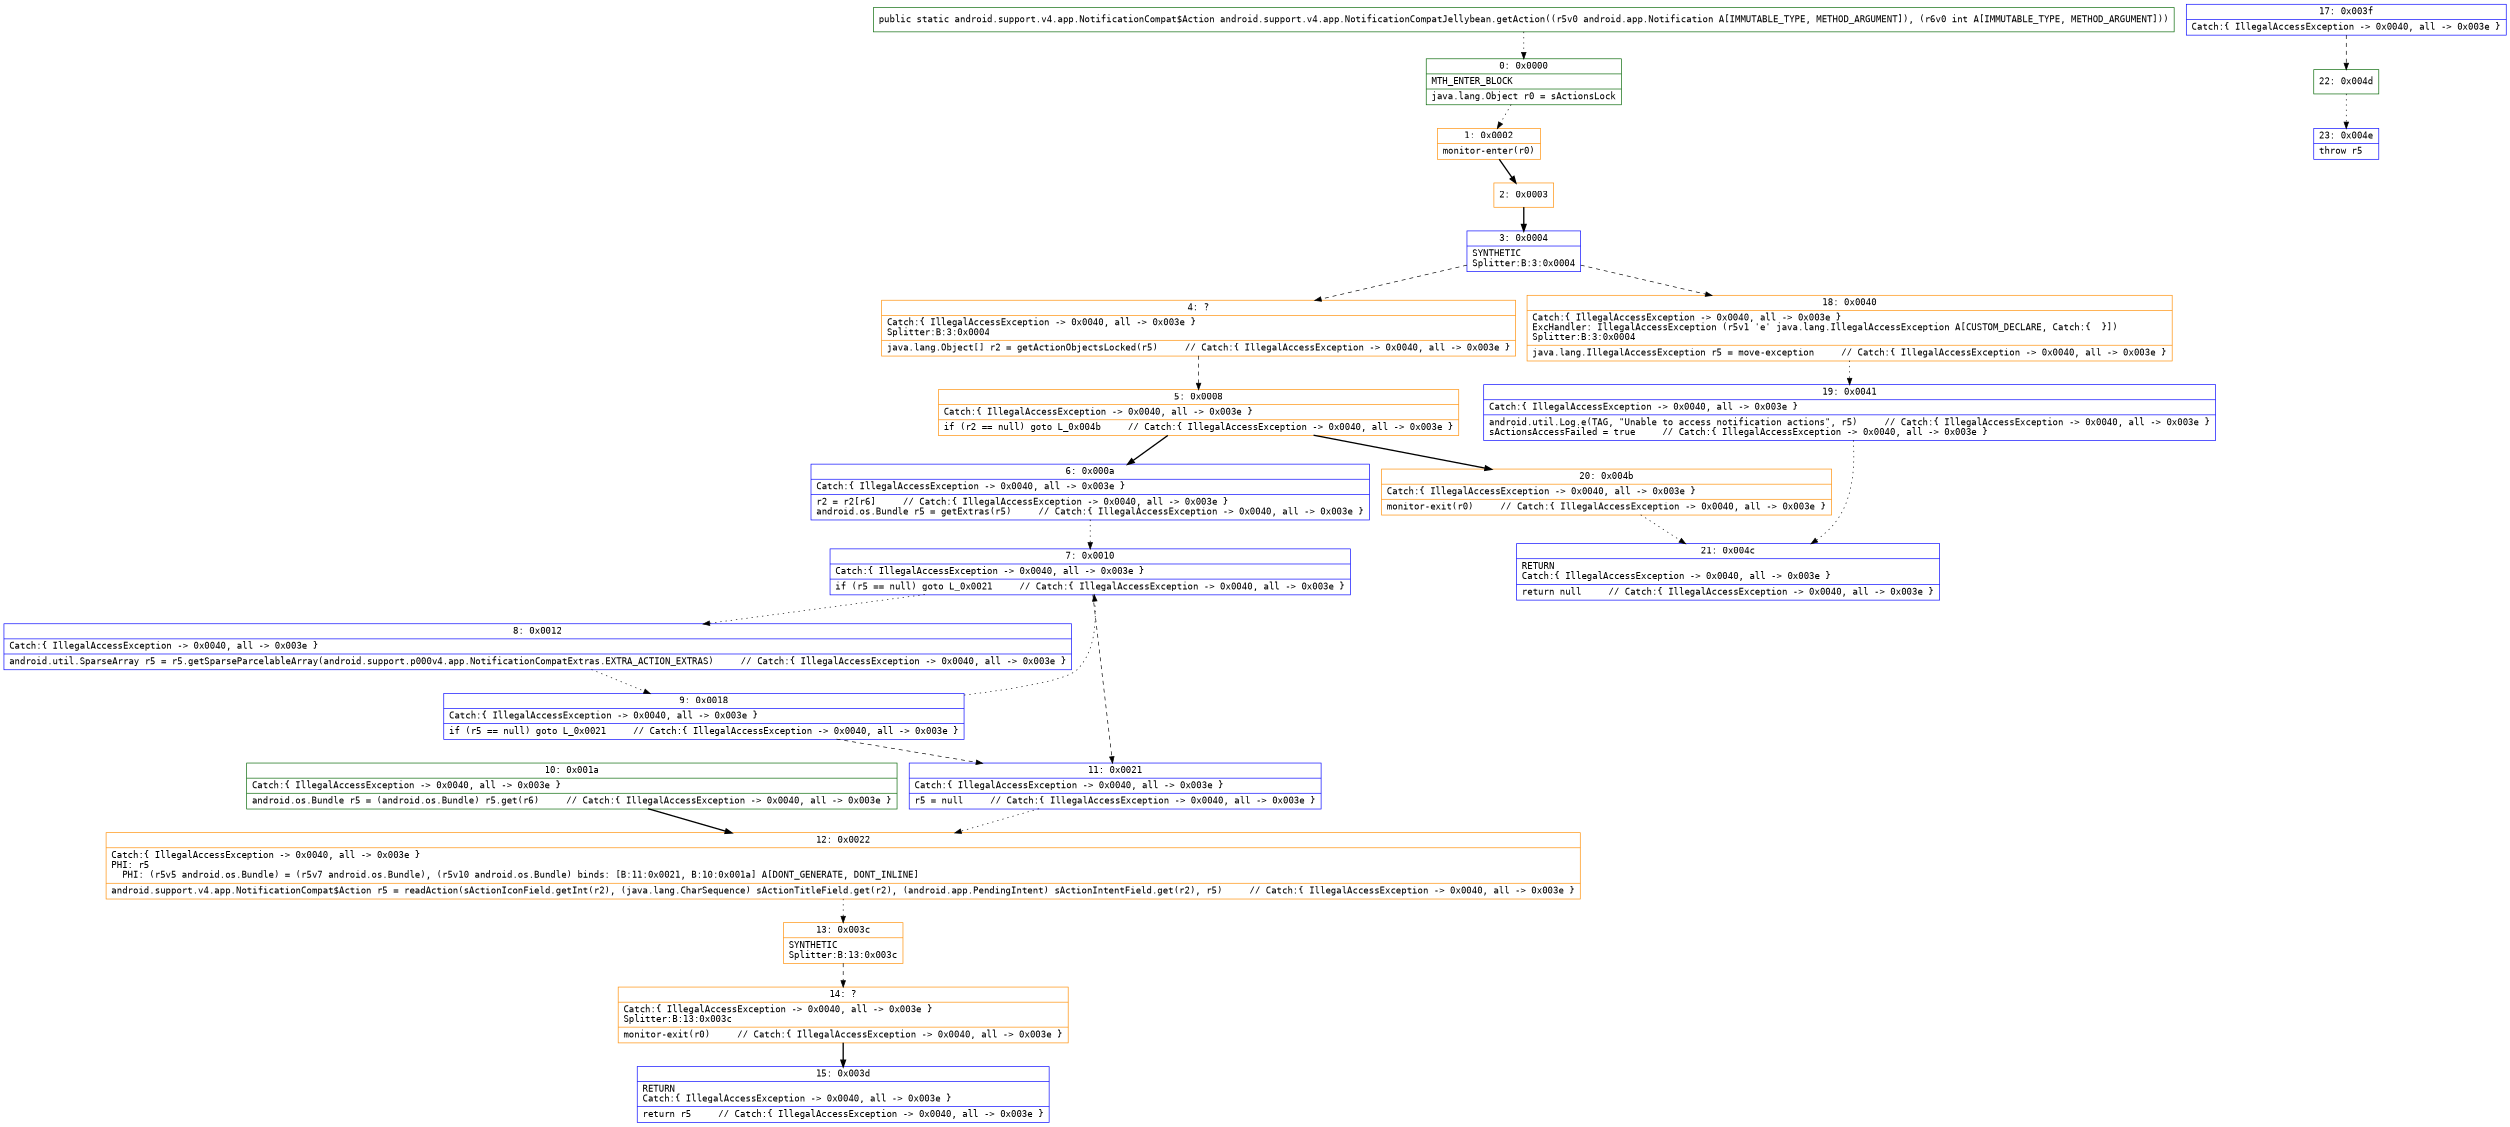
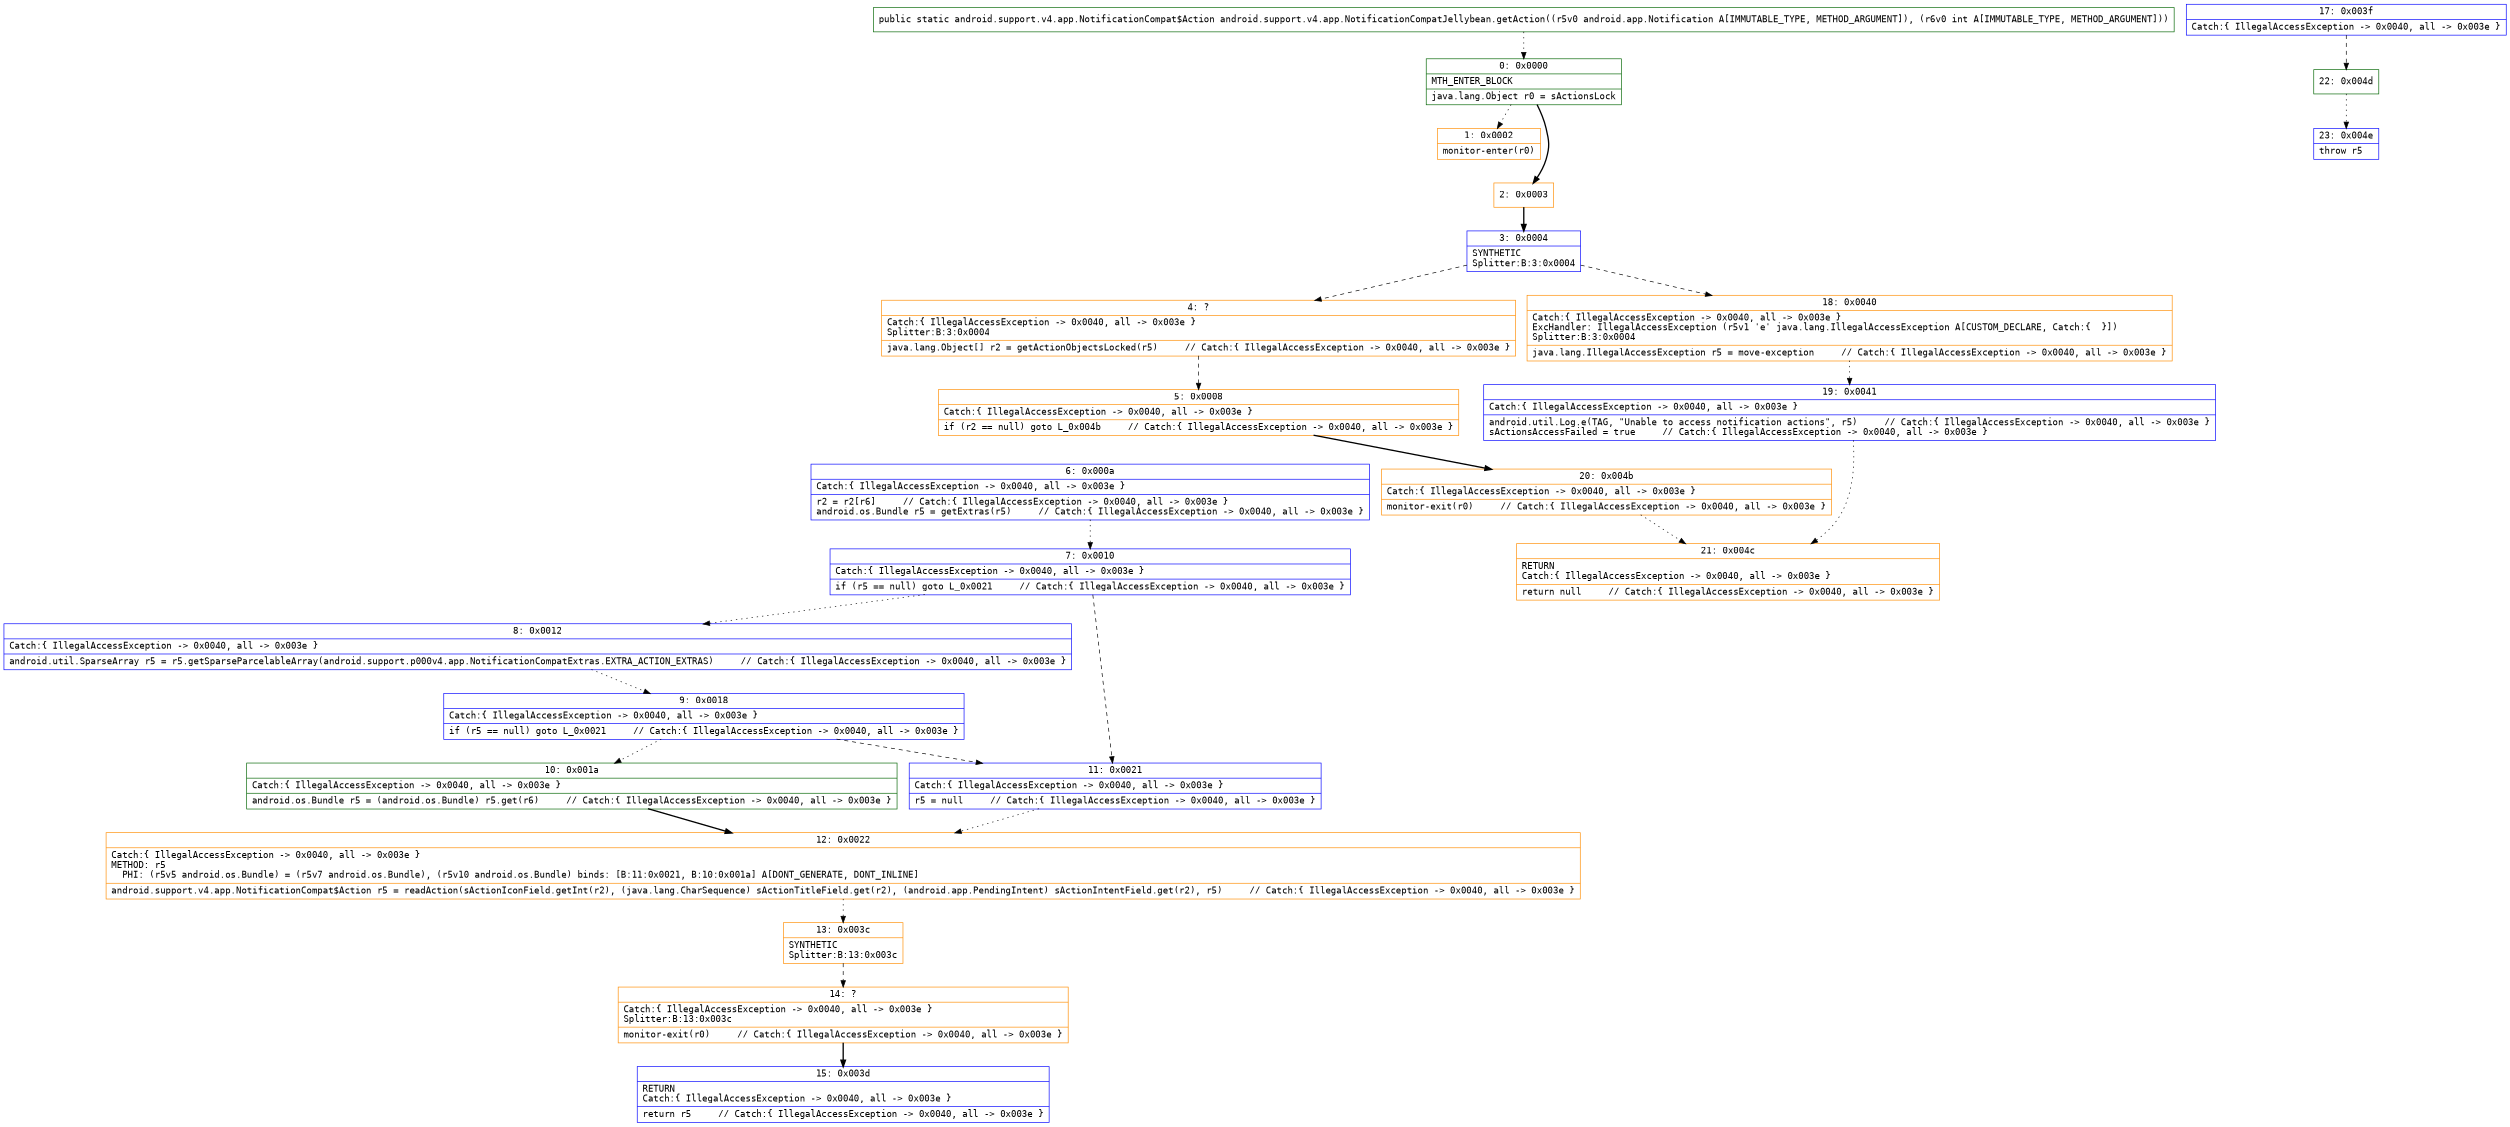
edge "1: 0x0002" -> "2: 0x0003": now "0: 0x0000" -> "2: 0x0003"
edge "5: 0x0008" -> "6: 0x000a": removed
node "21: 0x004c": color blue -> darkorange
edge "9: 0x0018" -> "7: 0x0010": now "9: 0x0018" -> "10: 0x001a"
node "12: 0x0022": text "PHI: r5" -> "METHOD: r5"
